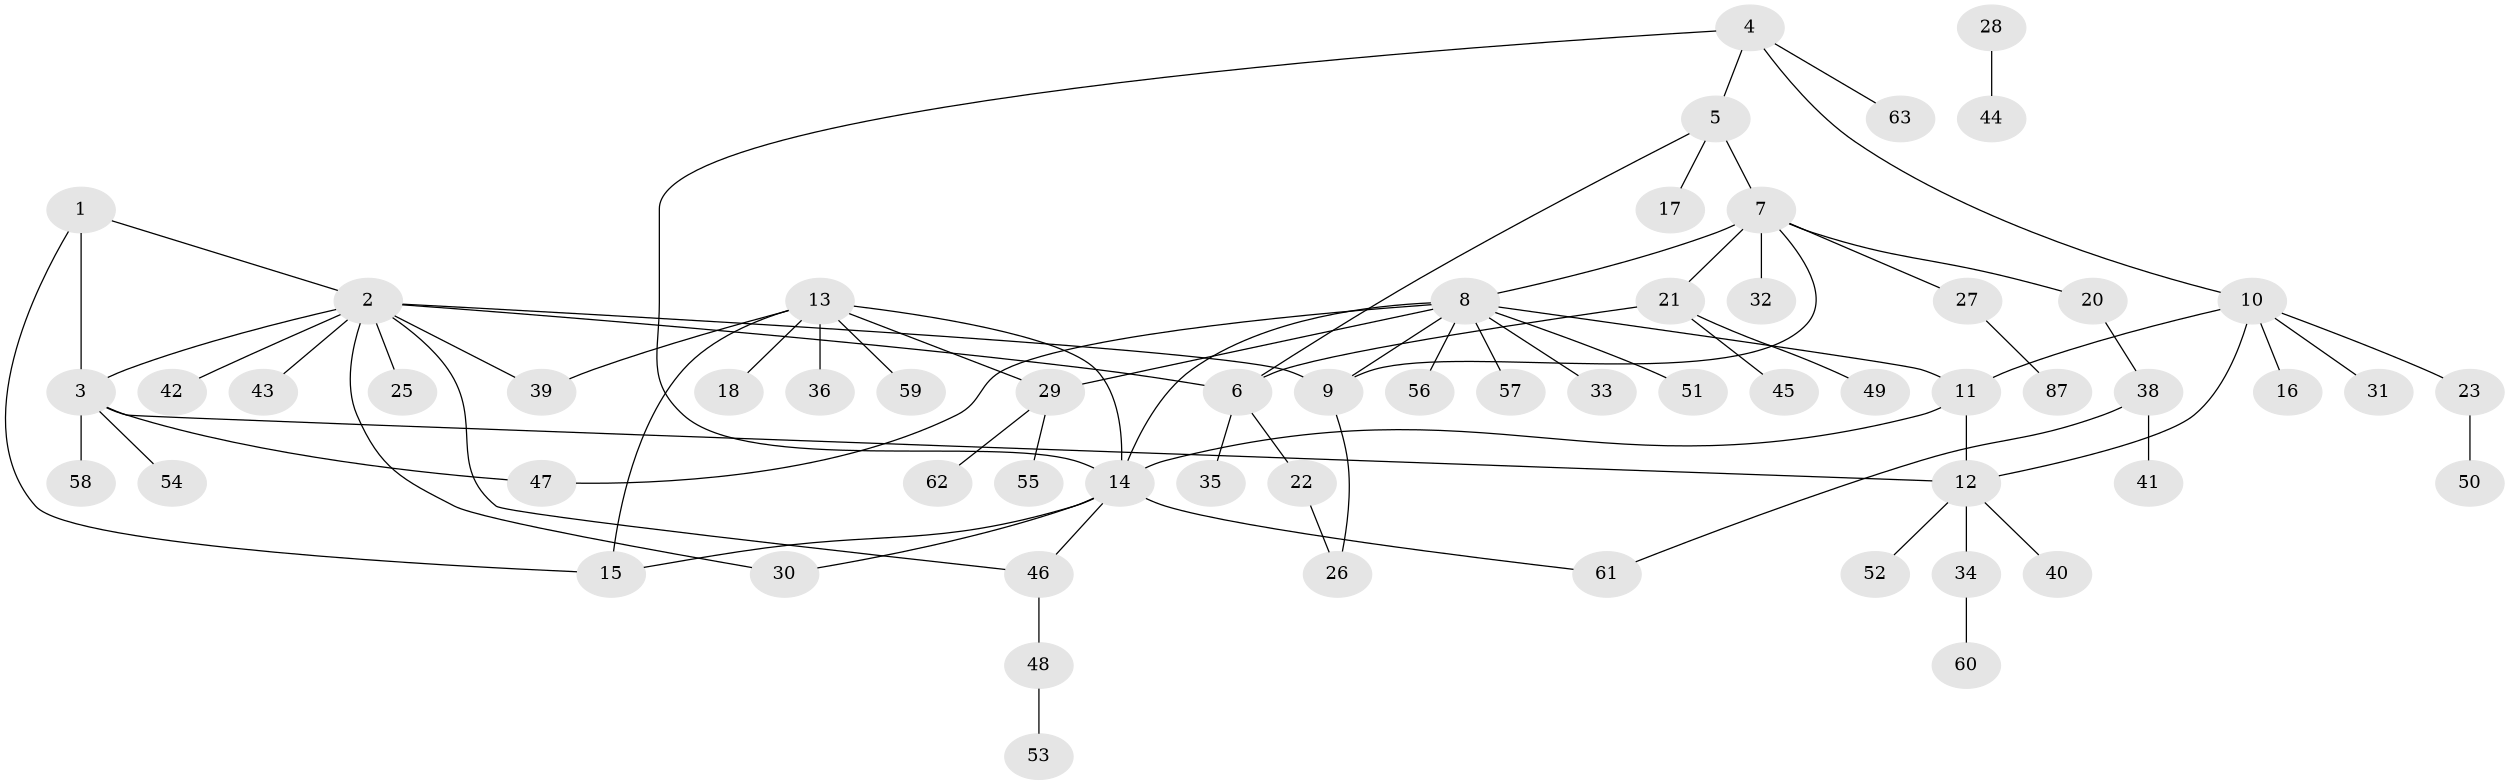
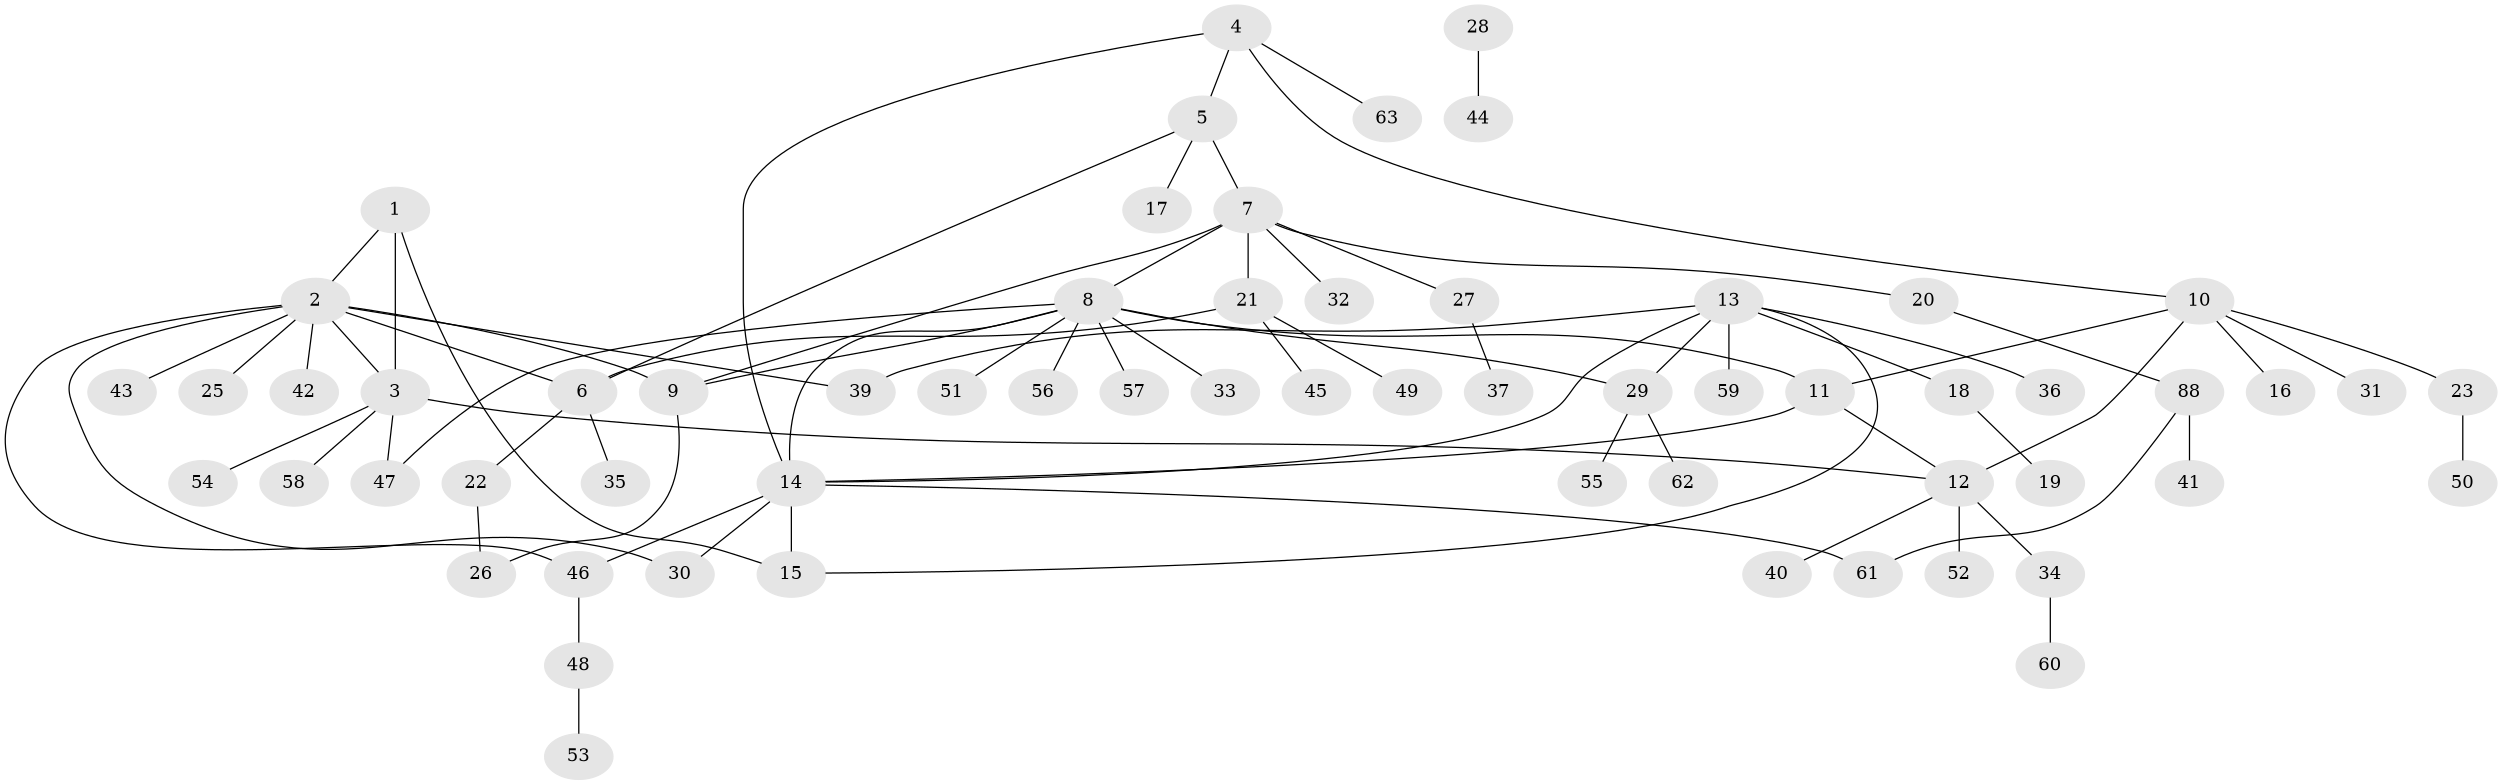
node "87": label "87" -> "37"
node "38": label "38" -> "88"
node "19": added
